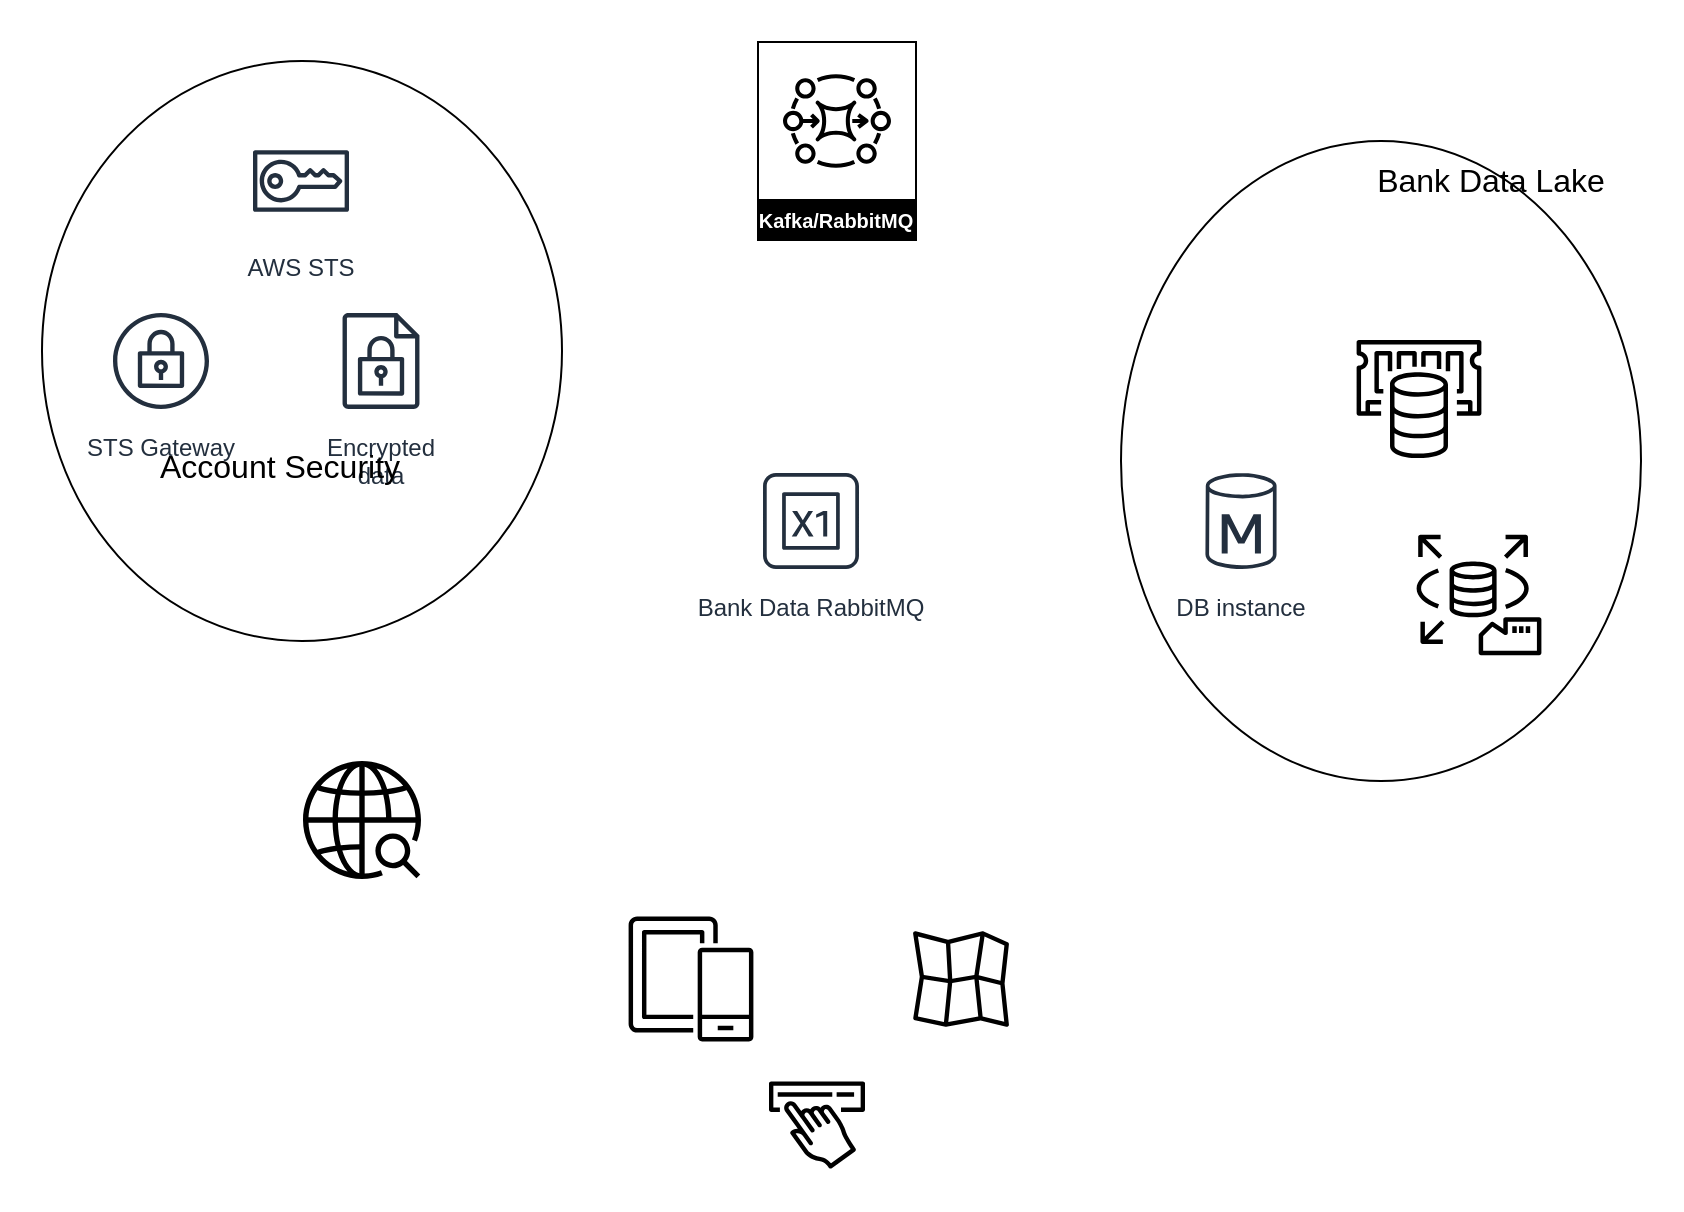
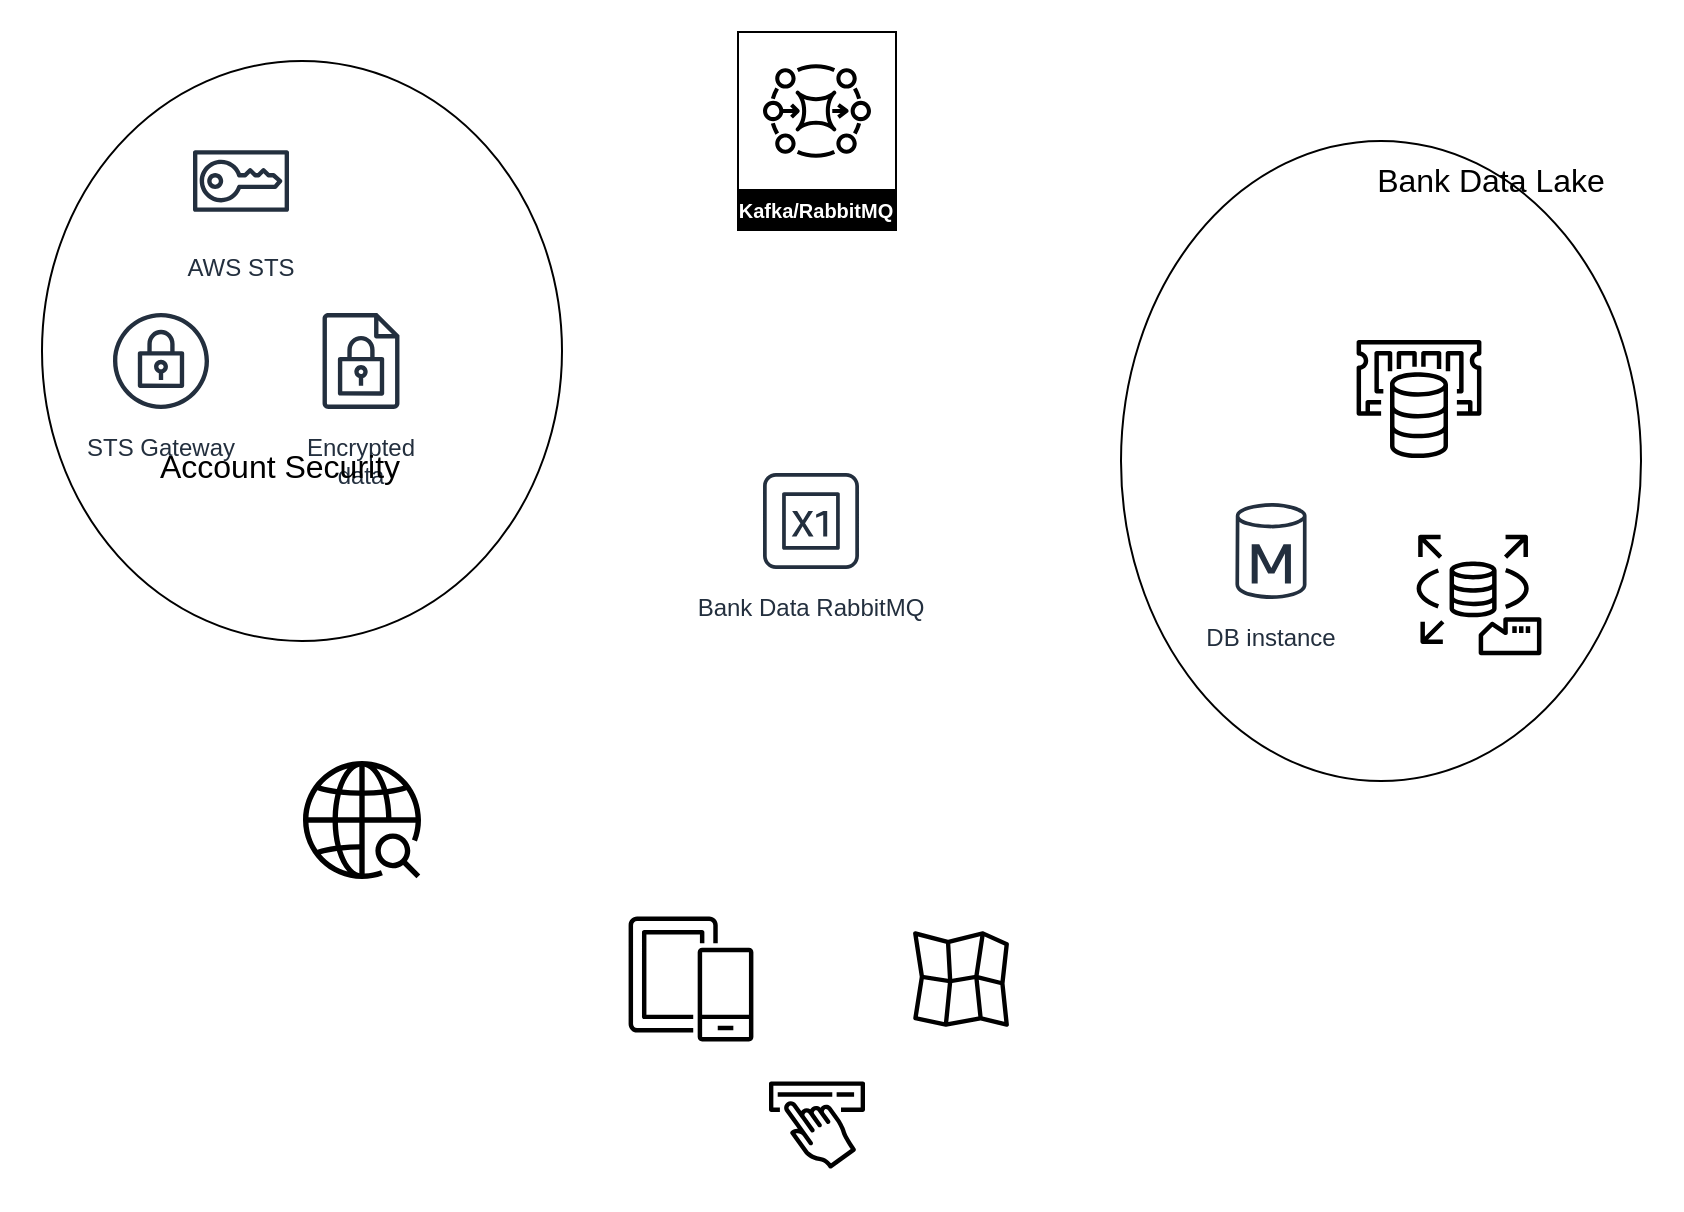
node "Kafka/RabbitMQ": moved (837, 141) -> (817, 131)
node "AWS STS": moved (301, 181) -> (241, 181)
node "Encrypted data": moved (381, 361) -> (361, 361)
node "DB instance": moved (1241, 521) -> (1271, 551)
